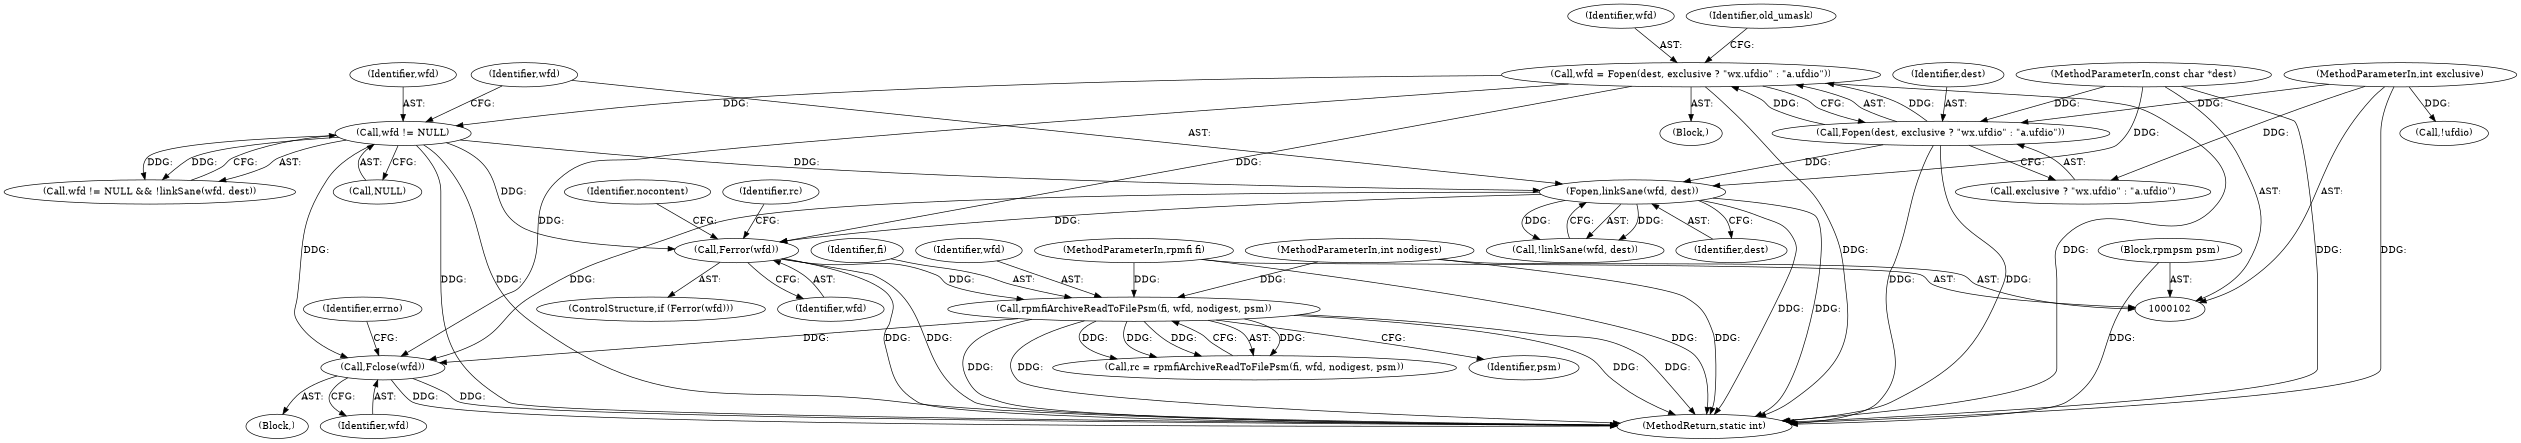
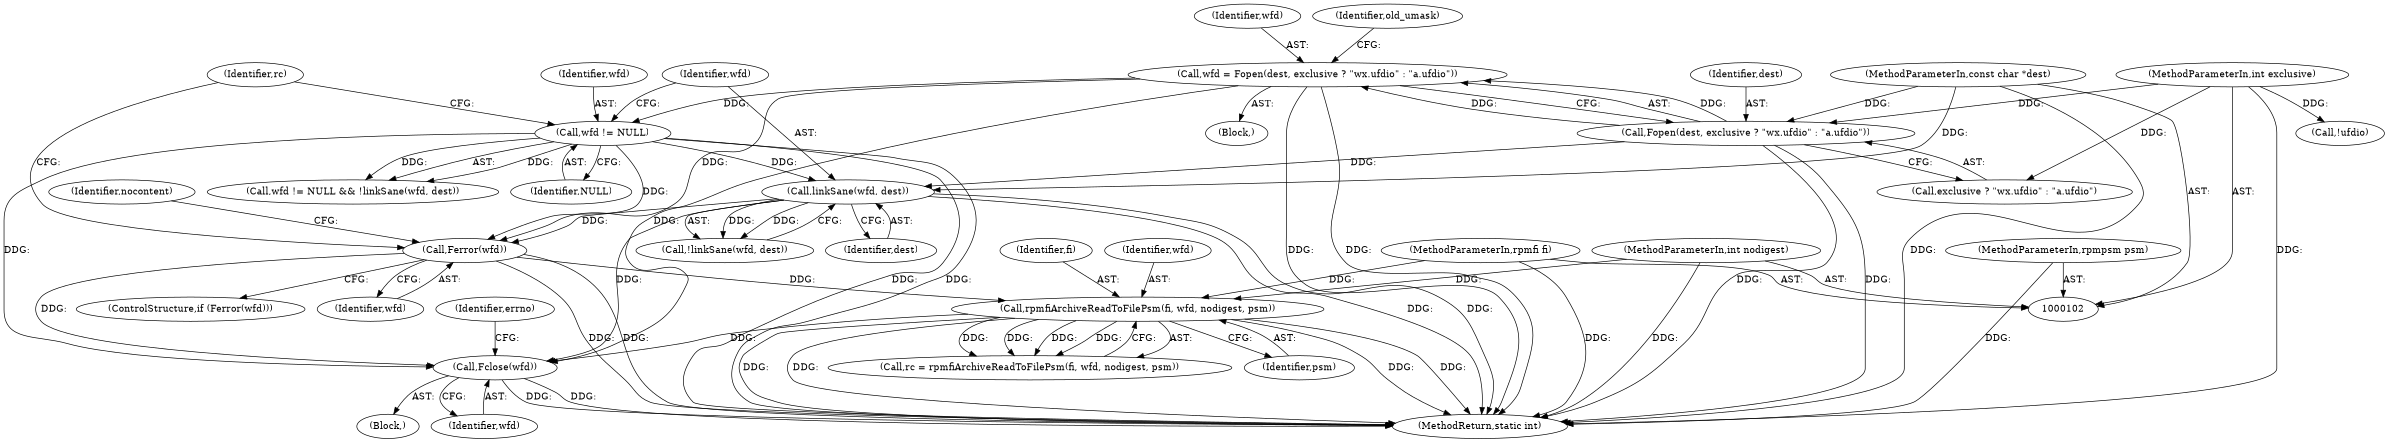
edge "(Call,wfd != NULL && !linkSane(wfd, dest))" -> "(Call,wfd != NULL)": now "(Identifier,rc)" -> "(Call,wfd != NULL)"
node "(Call,NULL)": label "(Call,NULL)" -> "(Identifier,NULL)"
node "(Fopen,linkSane(wfd, dest))": label "(Fopen,linkSane(wfd, dest))" -> "(Call,linkSane(wfd, dest))"
node "(Block,rpmpsm psm)": label "(Block,rpmpsm psm)" -> "(MethodParameterIn,rpmpsm psm)"
edge "(Call,Ferror(wfd))" -> "(ControlStructure,if (Ferror(wfd)))": label "AST: " -> "CFG: "
edge "(Call,Ferror(wfd))" -> "(Call,Fclose(wfd))": added, label "DDG:"
edge "(Identifier,psm)" -> "(Call,rpmfiArchiveReadToFilePsm(fi, wfd, nodigest, psm))": added, label "AST:"
